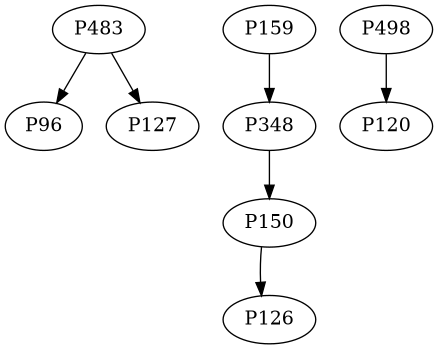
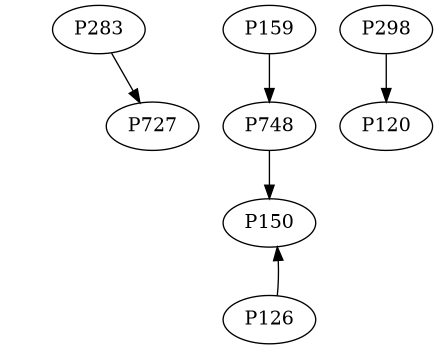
node "P483": label "P483" -> "P283"
node "P498": label "P498" -> "P298"
node "P96": removed
node "P127": label "P127" -> "P727"
node "P348": label "P348" -> "P748"
edge "P150" -> "P126": reversed
